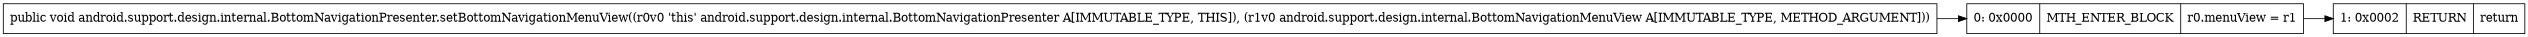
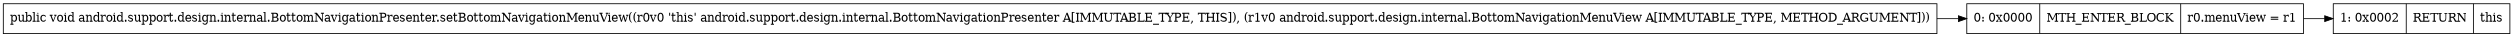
node "1: 0x0002": text "return" -> "this"
